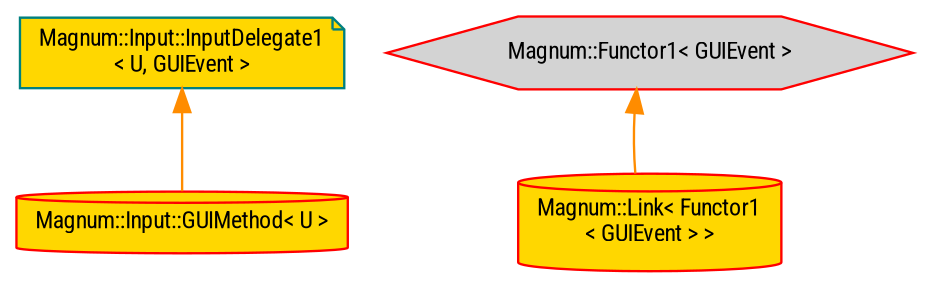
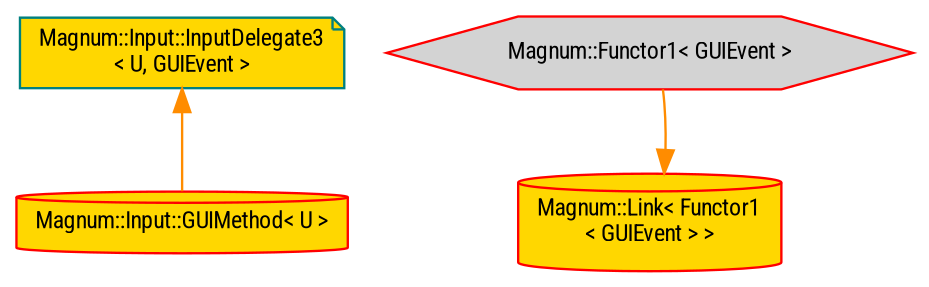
node "Magnum::Input::InputDelegate1 < U, GUIEvent >": label "Magnum::Input::InputDelegate1 < U, GUIEvent >" -> "Magnum::Input::InputDelegate3 < U, GUIEvent >"
edge "Magnum::Link< Functor1 < GUIEvent > >" -> "Magnum::Functor1< GUIEvent >": reversed
